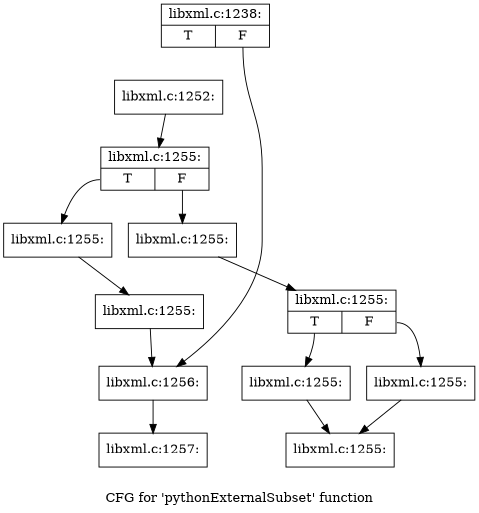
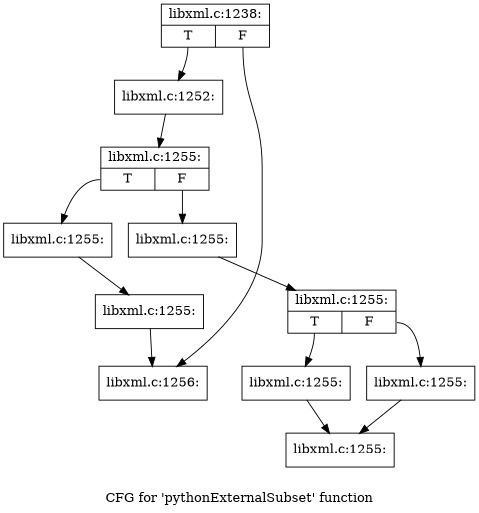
edge "libxml.c:1238:" -> "libxml.c:1252:": added
node "libxml.c:1257:": removed
